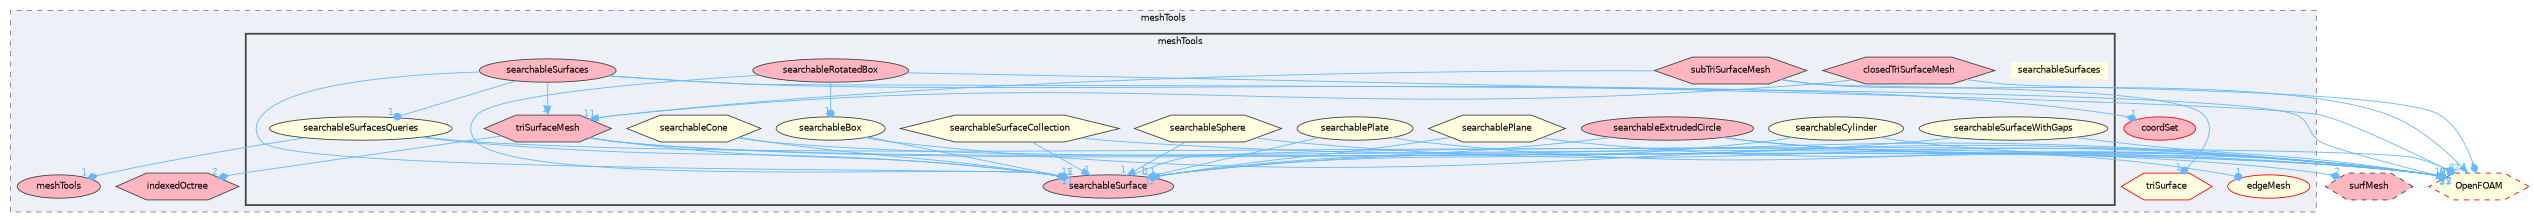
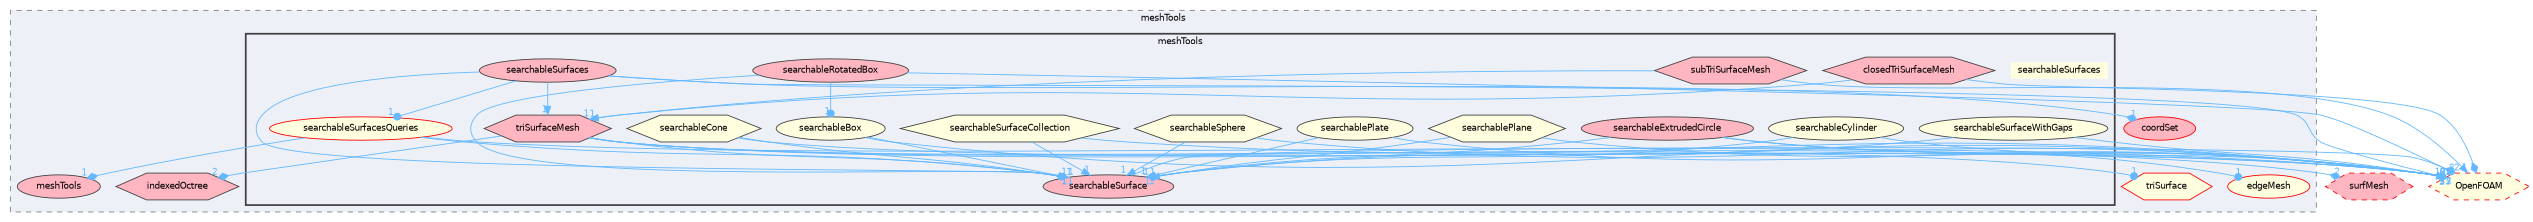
edge "subTriSurfaceMesh" -> "triSurface": now "triSurfaceMesh" -> "triSurface"
node "searchableSurfacesQueries": color grey25 -> red
edge "searchableBox" -> "searchableSurface": arrowhead dot -> normal
node "surfMesh": color grey25 -> red
